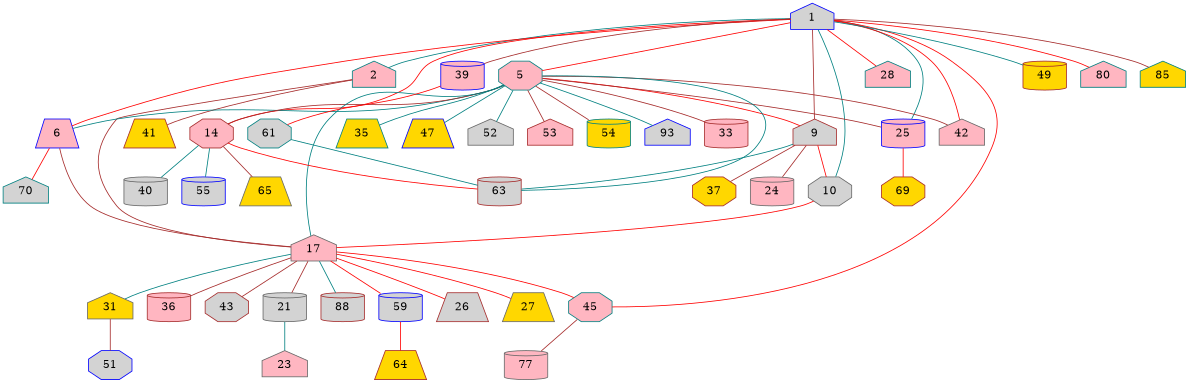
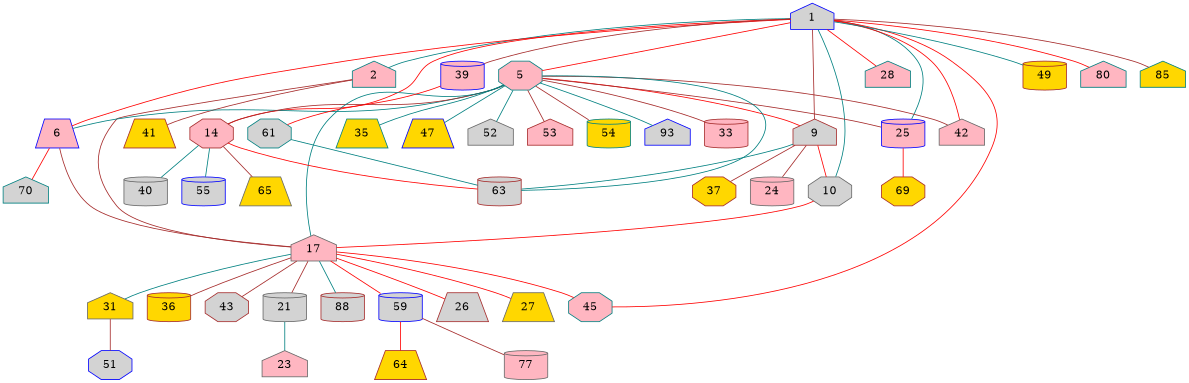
node "36": fillcolor lightpink -> gold
edge "45" -- "77": now "59" -- "77"
